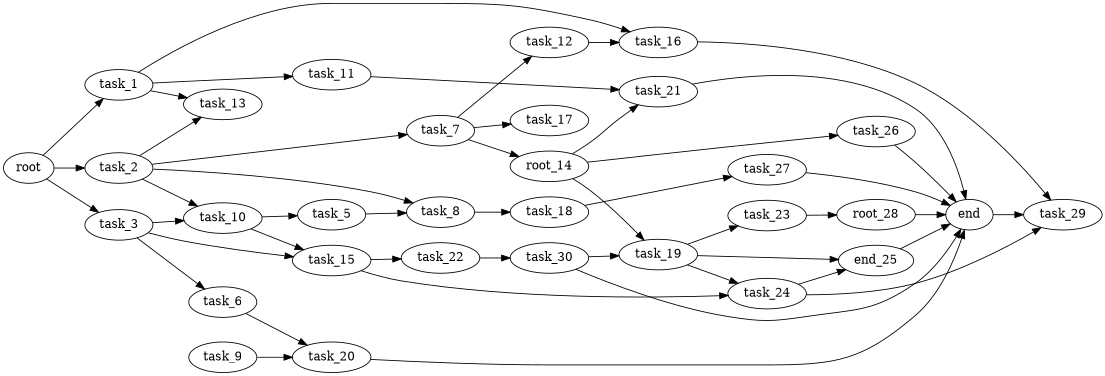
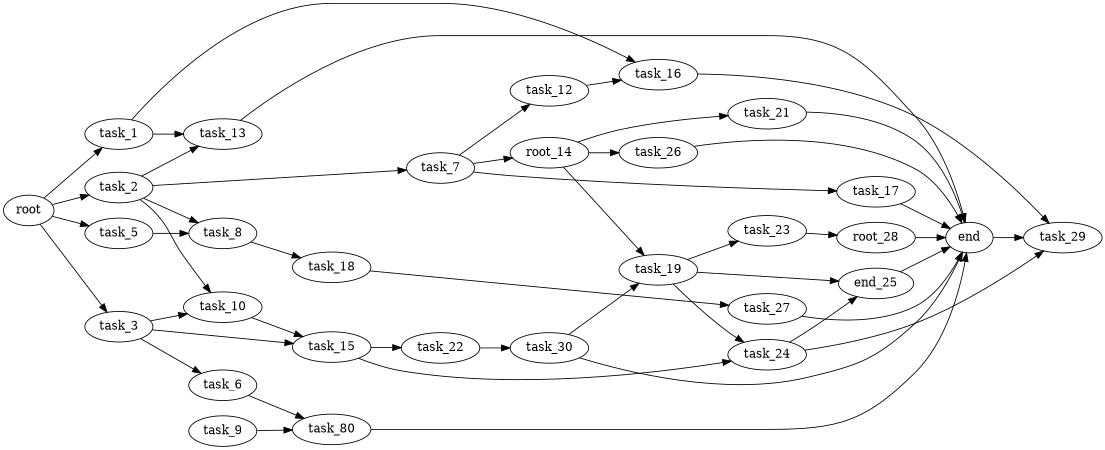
edge "task_13" -> "end": added
node "task_11": removed
edge "task_17" -> "end": added
edge "task_10" -> "task_5": now "root" -> "task_5"
node "task_20": label "task_20" -> "task_80"
